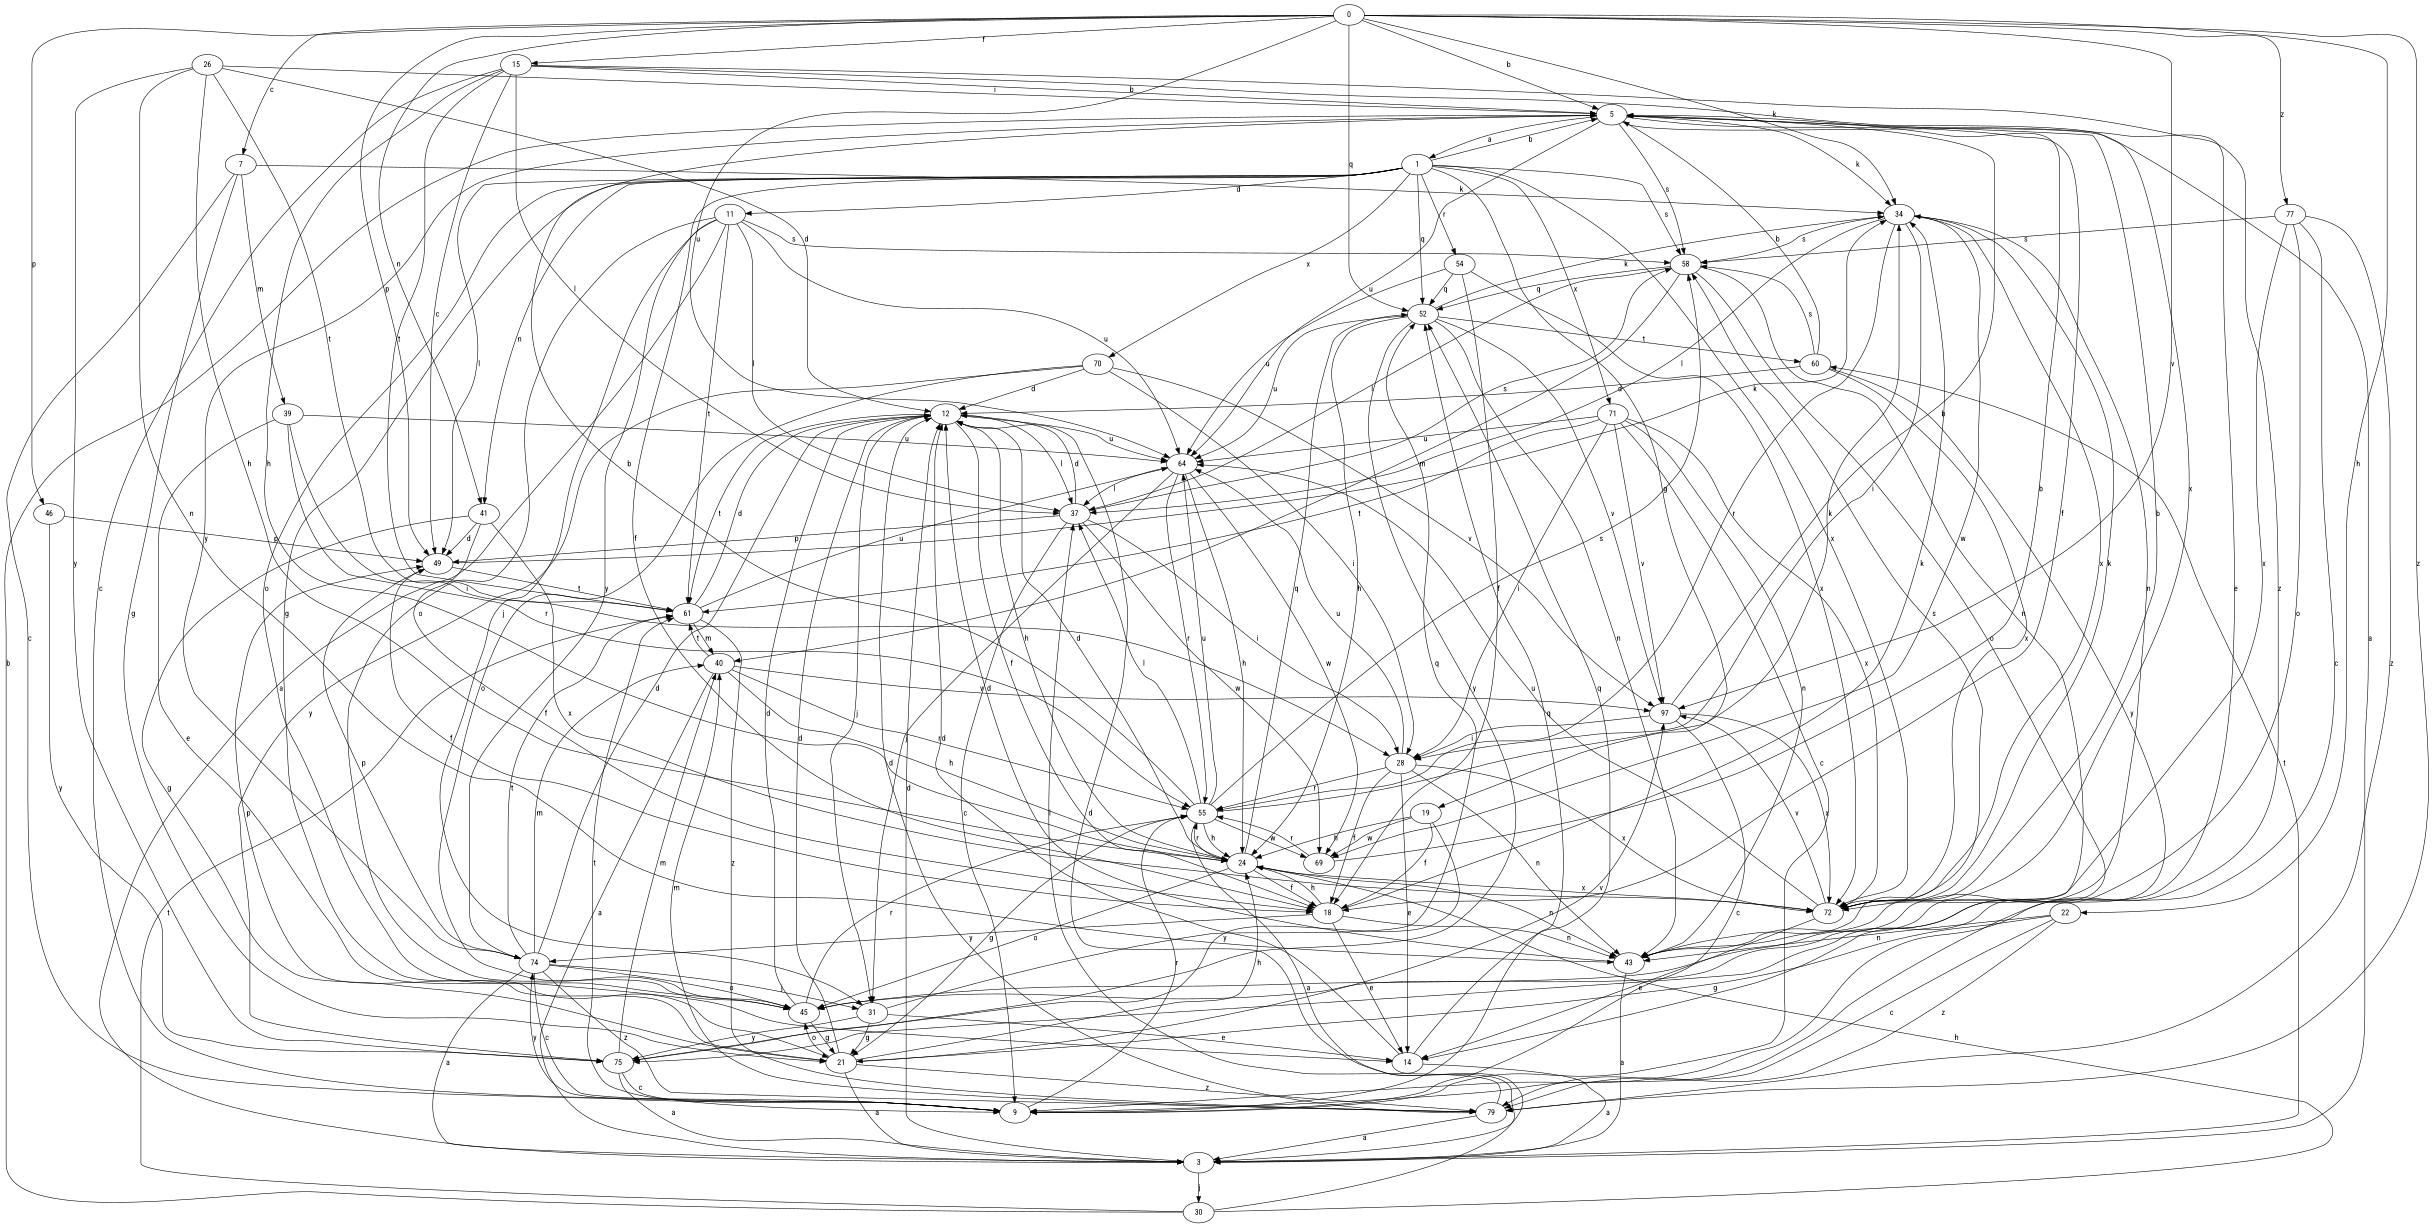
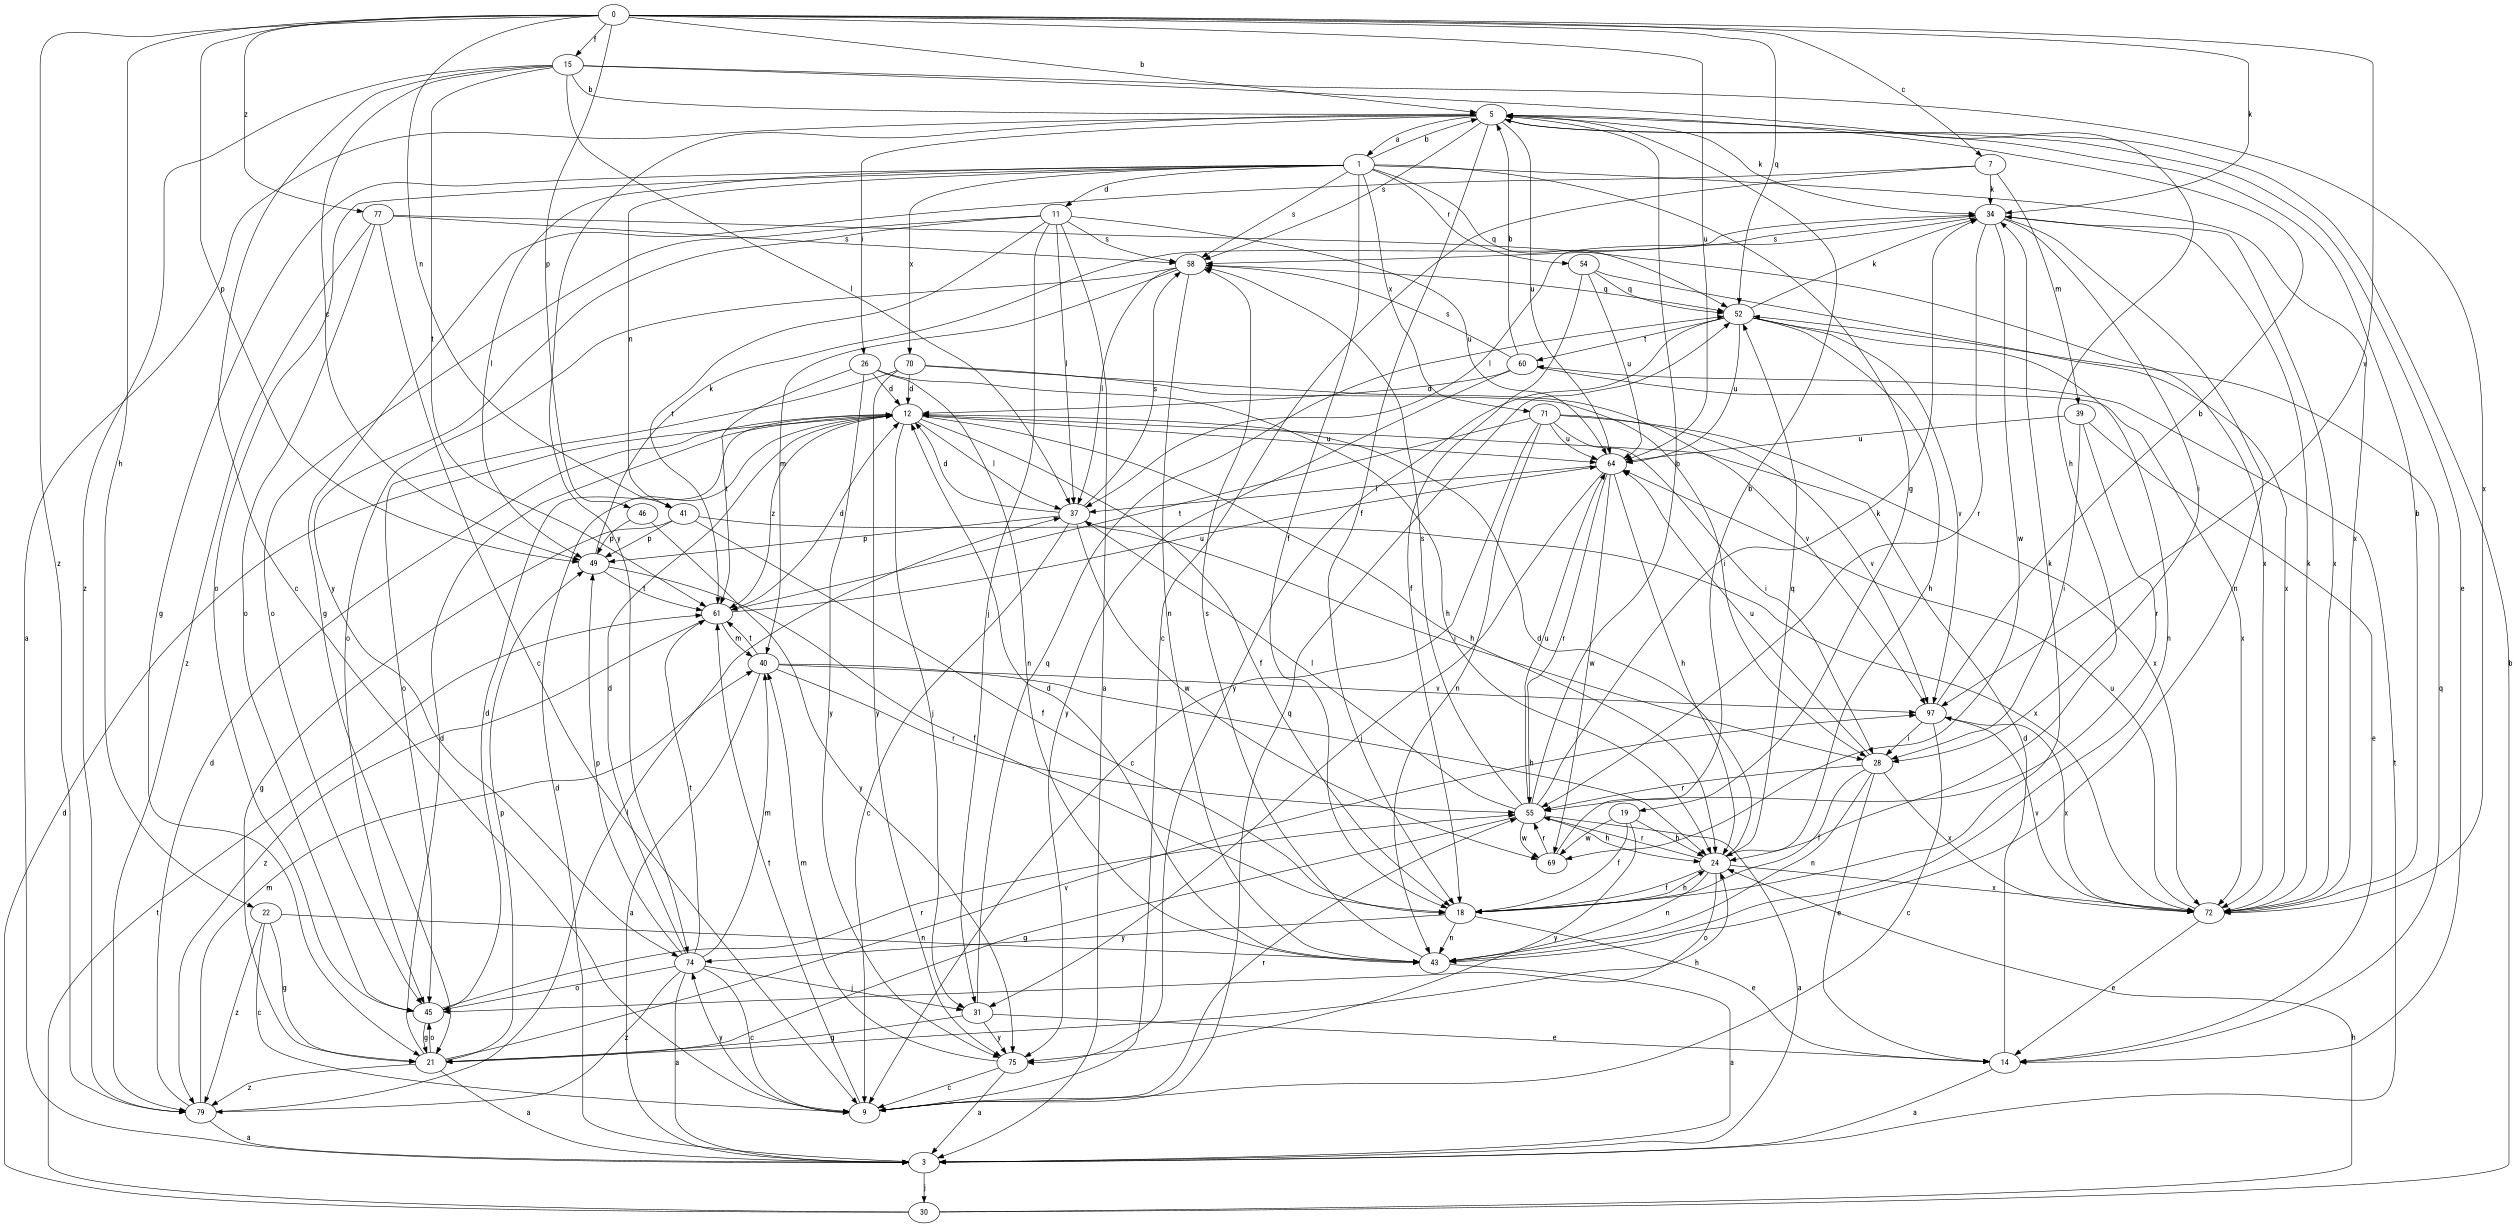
edge "26" -> "5": reversed
edge "12" -> "61": label "t" -> "z"
edge "41" -> "49": label "d" -> "p"
